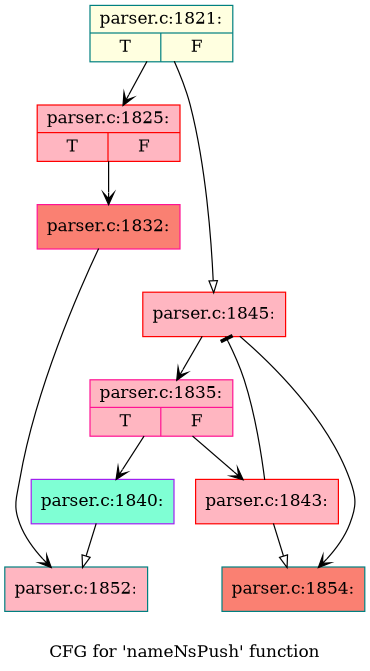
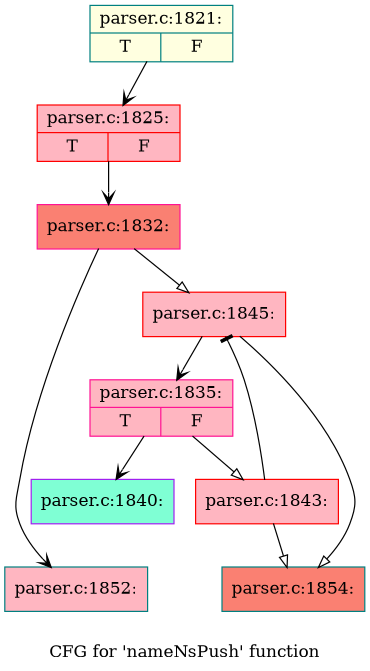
edge "parser.c:1821:" -> "parser.c:1845:": now "parser.c:1832:" -> "parser.c:1845:"
edge "parser.c:1845:" -> "parser.c:1854:": arrowhead vee -> onormal
edge "parser.c:1835:" -> "parser.c:1843:": arrowhead vee -> onormal
edge "parser.c:1840:" -> "parser.c:1852:": removed
